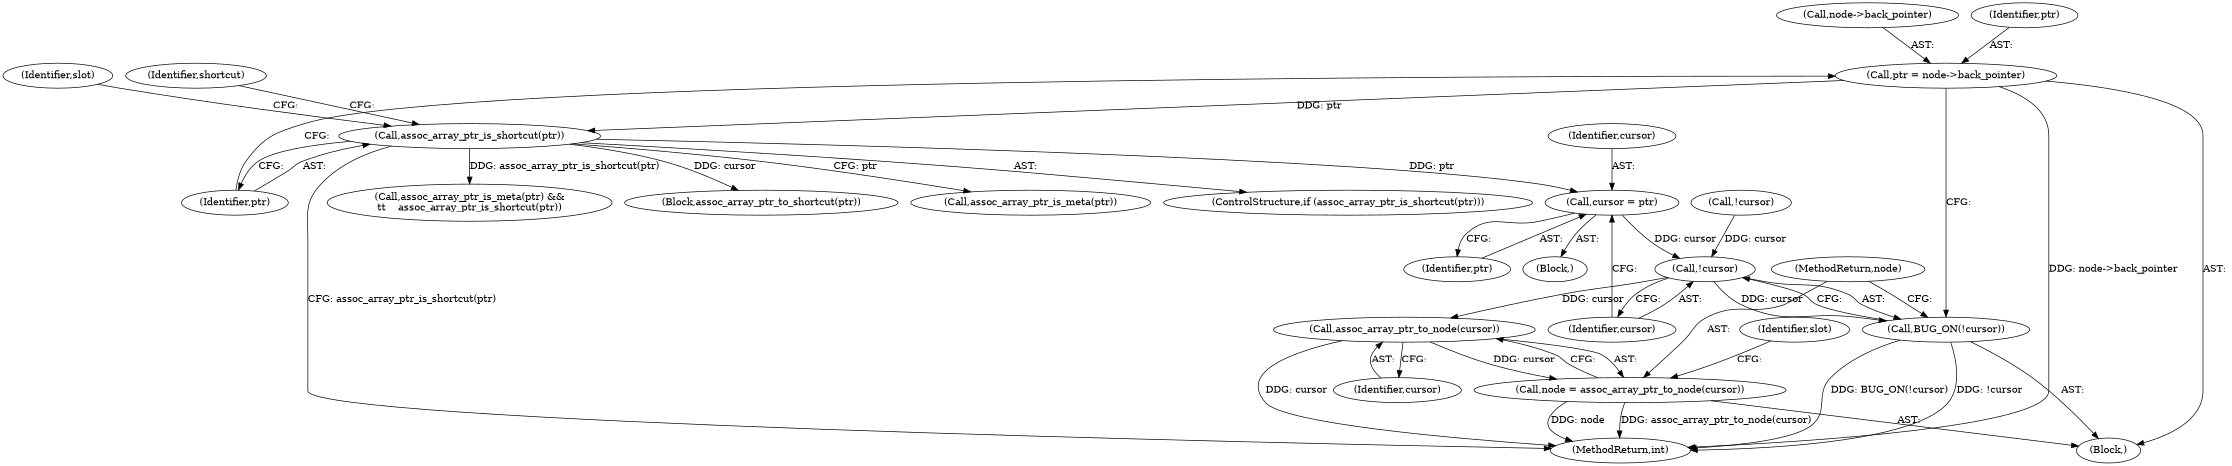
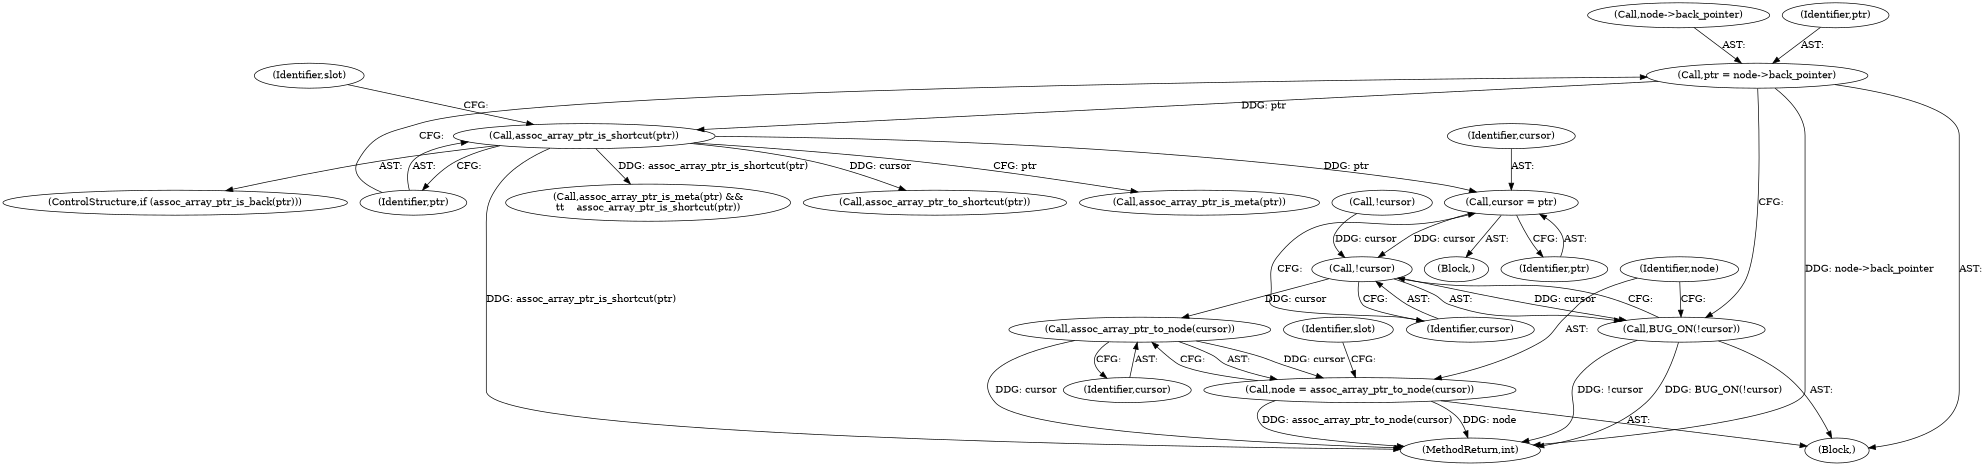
node "(Identifier,shortcut)": removed
node "(Block,assoc_array_ptr_to_shortcut(ptr))": label "(Block,assoc_array_ptr_to_shortcut(ptr))" -> "(Call,assoc_array_ptr_to_shortcut(ptr))"
node "(ControlStructure,if (assoc_array_ptr_is_shortcut(ptr)))": label "(ControlStructure,if (assoc_array_ptr_is_shortcut(ptr)))" -> "(ControlStructure,if (assoc_array_ptr_is_back(ptr)))"
node "(MethodReturn,node)": label "(MethodReturn,node)" -> "(Identifier,node)"
edge "(Call,assoc_array_ptr_is_shortcut(ptr))" -> "(MethodReturn,int)": label "CFG: assoc_array_ptr_is_shortcut(ptr)" -> "DDG: assoc_array_ptr_is_shortcut(ptr)"
